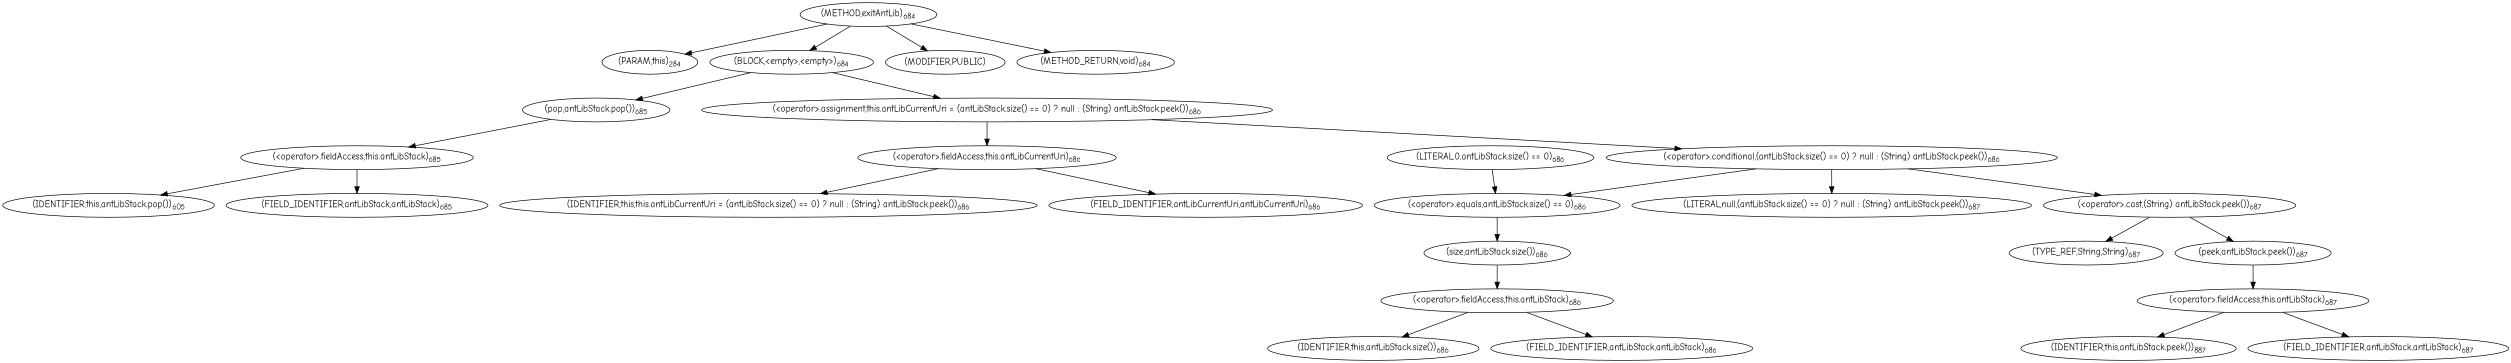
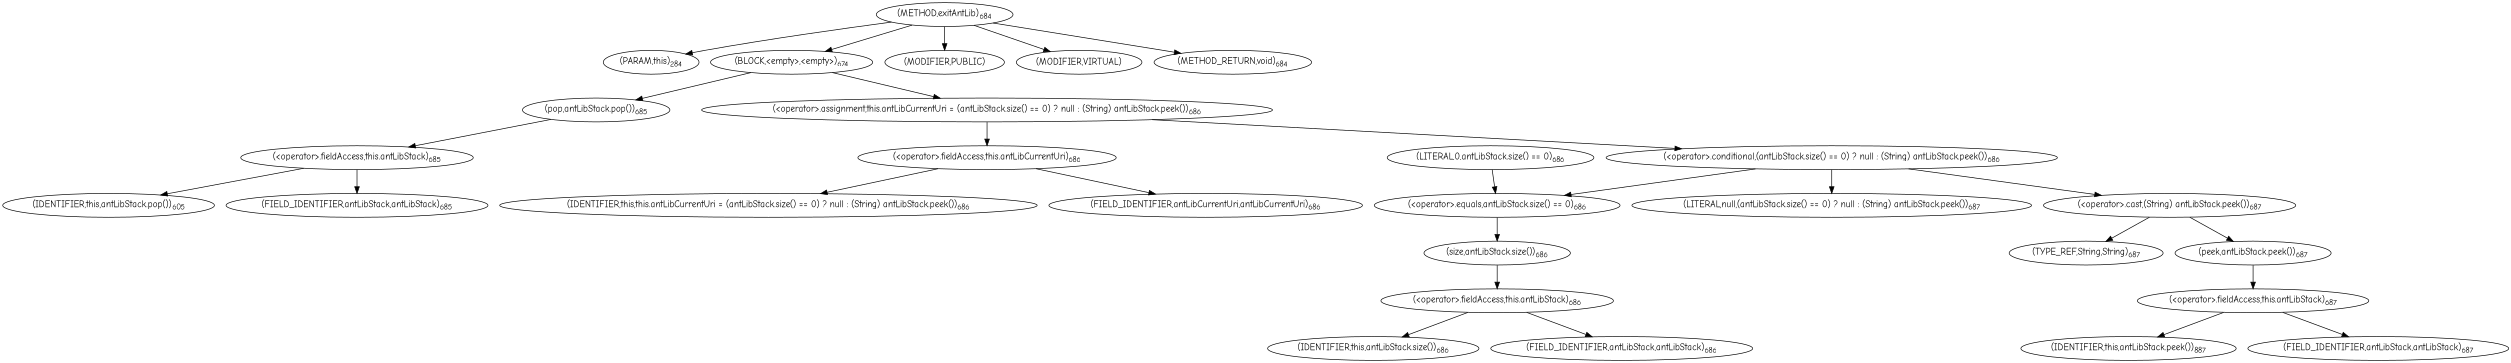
node "(BLOCK,<empty>,<empty>)": text "684" -> "674"
node "(MODIFIER,VIRTUAL)": added
